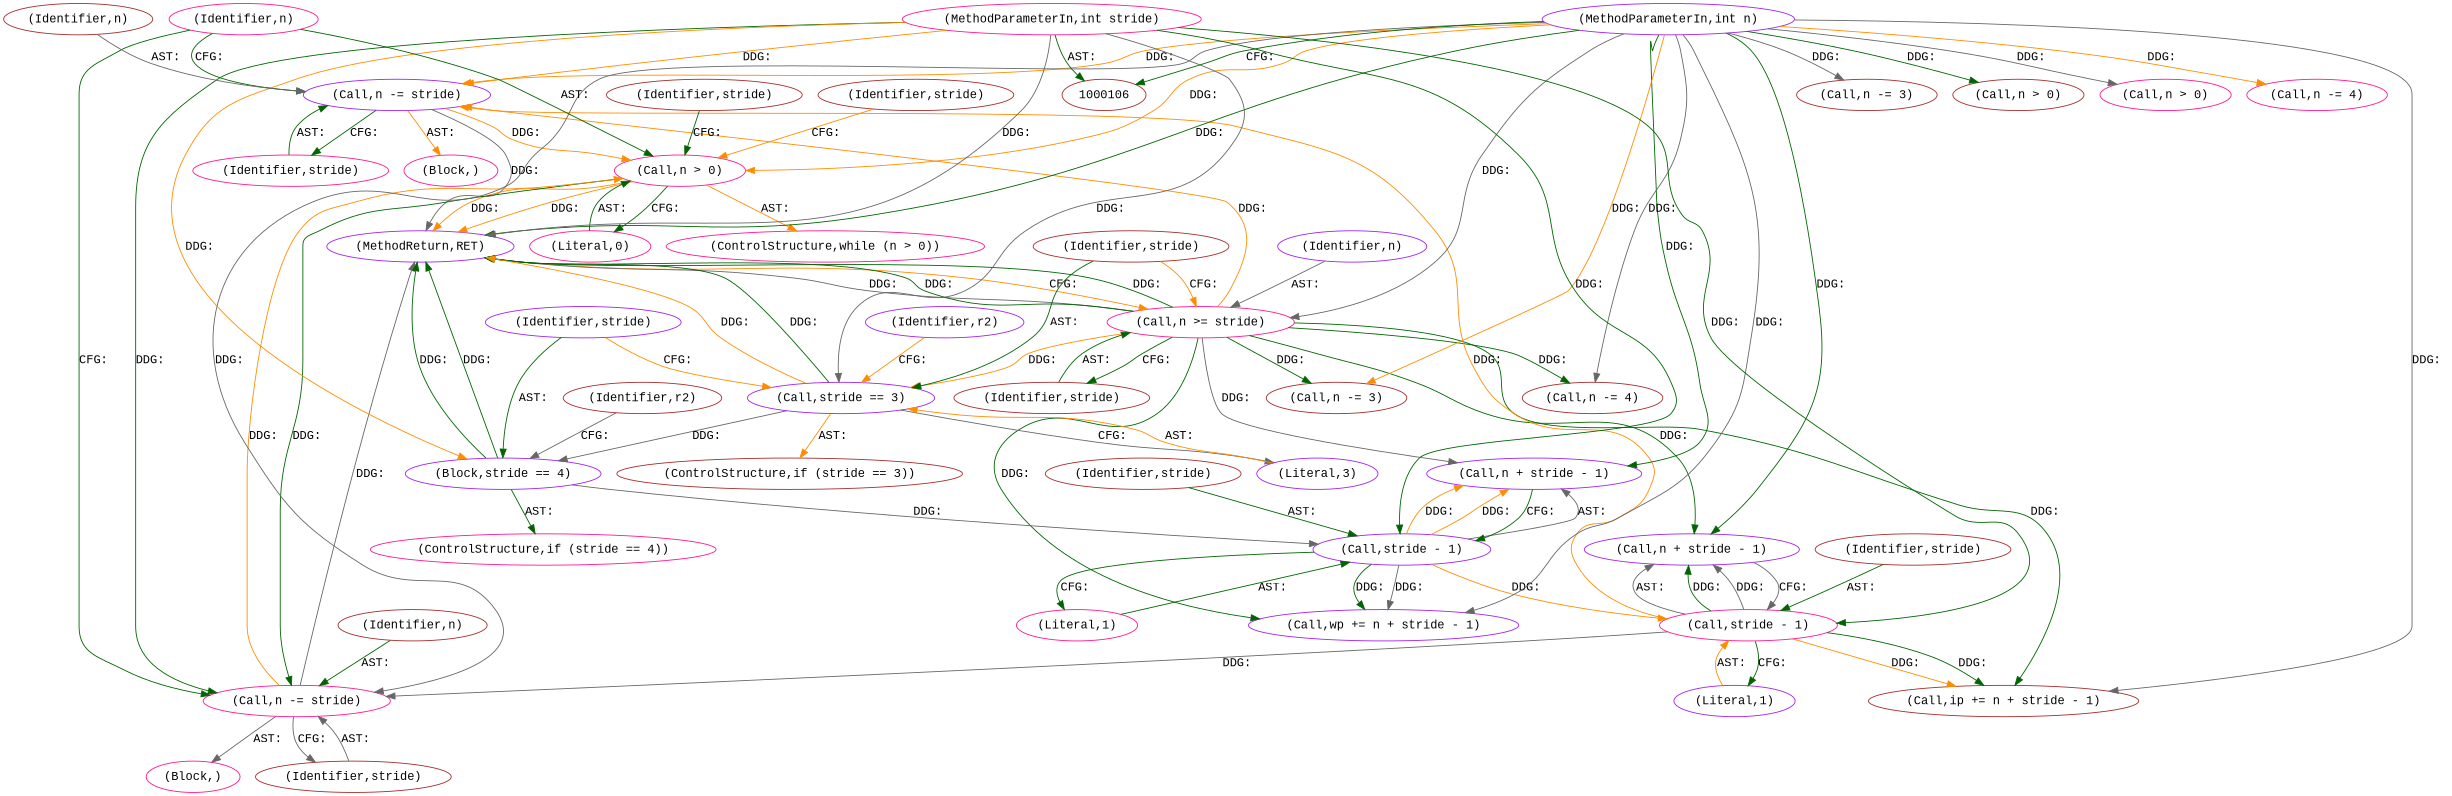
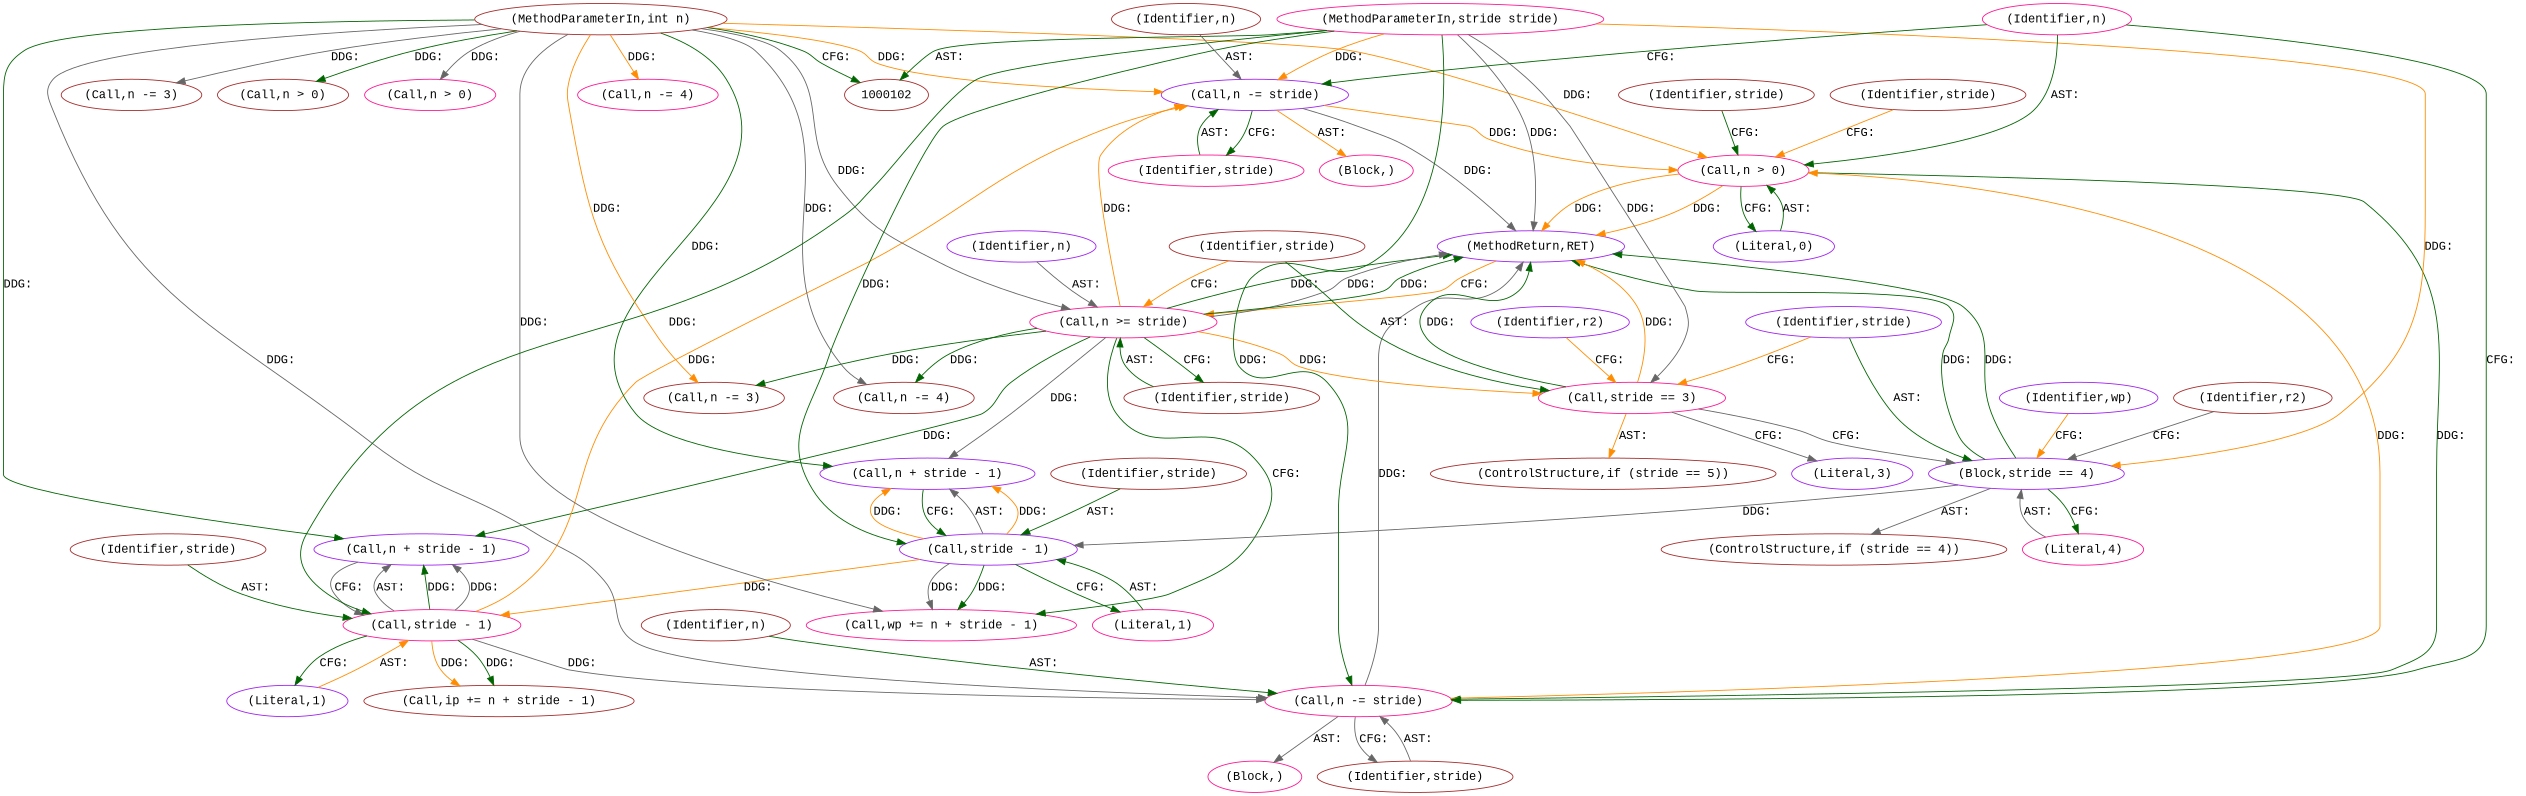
node "(MethodParameterIn,int stride)": label "(MethodParameterIn,int stride)" -> "(MethodParameterIn,stride stride)"
node "(MethodParameterIn,int n)": color purple -> brown
node "1000106": label "1000106" -> "1000102"
edge "(MethodParameterIn,int n)" -> "(MethodReturn,RET)": removed, label "DDG:"
edge "(MethodParameterIn,int n)" -> "(Call,ip += n + stride - 1)": removed, label "DDG:"
node "(Literal,0)": color deeppink -> purple
node "(ControlStructure,while (n > 0))": removed
node "(Call,stride == 3)": color purple -> deeppink
node "(Identifier,wp)": added
edge "(Literal,3)" -> "(Call,stride == 3)": removed, label "AST:"
edge "(Call,stride == 3)" -> "(Block,stride == 4)": label "DDG: " -> "CFG: "
edge "(Call,n >= stride)" -> "(Call,ip += n + stride - 1)": removed, label "DDG:"
node "(ControlStructure,if (stride == 3))": label "(ControlStructure,if (stride == 3))" -> "(ControlStructure,if (stride == 5))"
edge "(Call,n >= stride)" -> "(Call,wp += n + stride - 1)": label "DDG: " -> "CFG: "
edge "(Block,stride == 4)" -> "(ControlStructure,if (stride == 4))": color darkgreen -> gray40
node "(ControlStructure,if (stride == 4))": color deeppink -> brown
node "(Literal,4)": added
node "(Call,wp += n + stride - 1)": color purple -> deeppink
